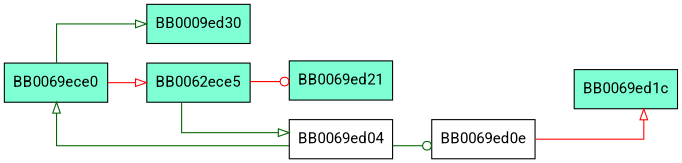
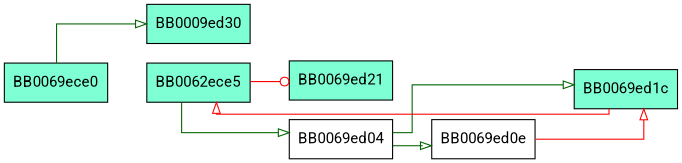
edge "BB0069ece0" -> "BB0062ece5": now "BB0069ed1c" -> "BB0062ece5"
edge "BB0069ed04" -> "BB0069ece0": now "BB0069ed04" -> "BB0069ed1c"
edge "BB0069ed04" -> "BB0069ed0e": arrowhead odot -> onormal
